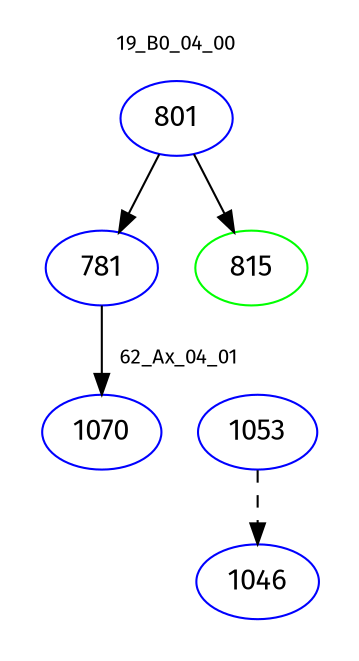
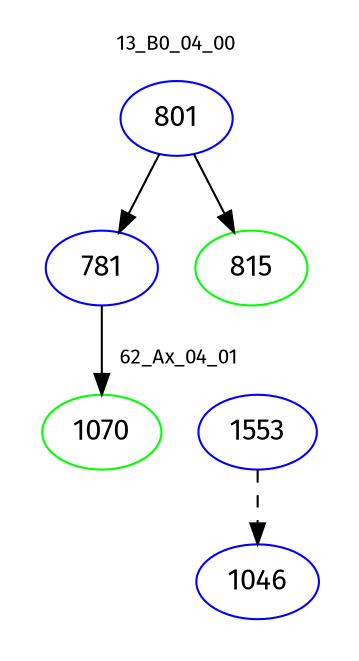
cluster "19_B0_04_00": label "19_B0_04_00" -> "13_B0_04_00"
node "1070": color blue -> green
node "1053": label "1053" -> "1553"
